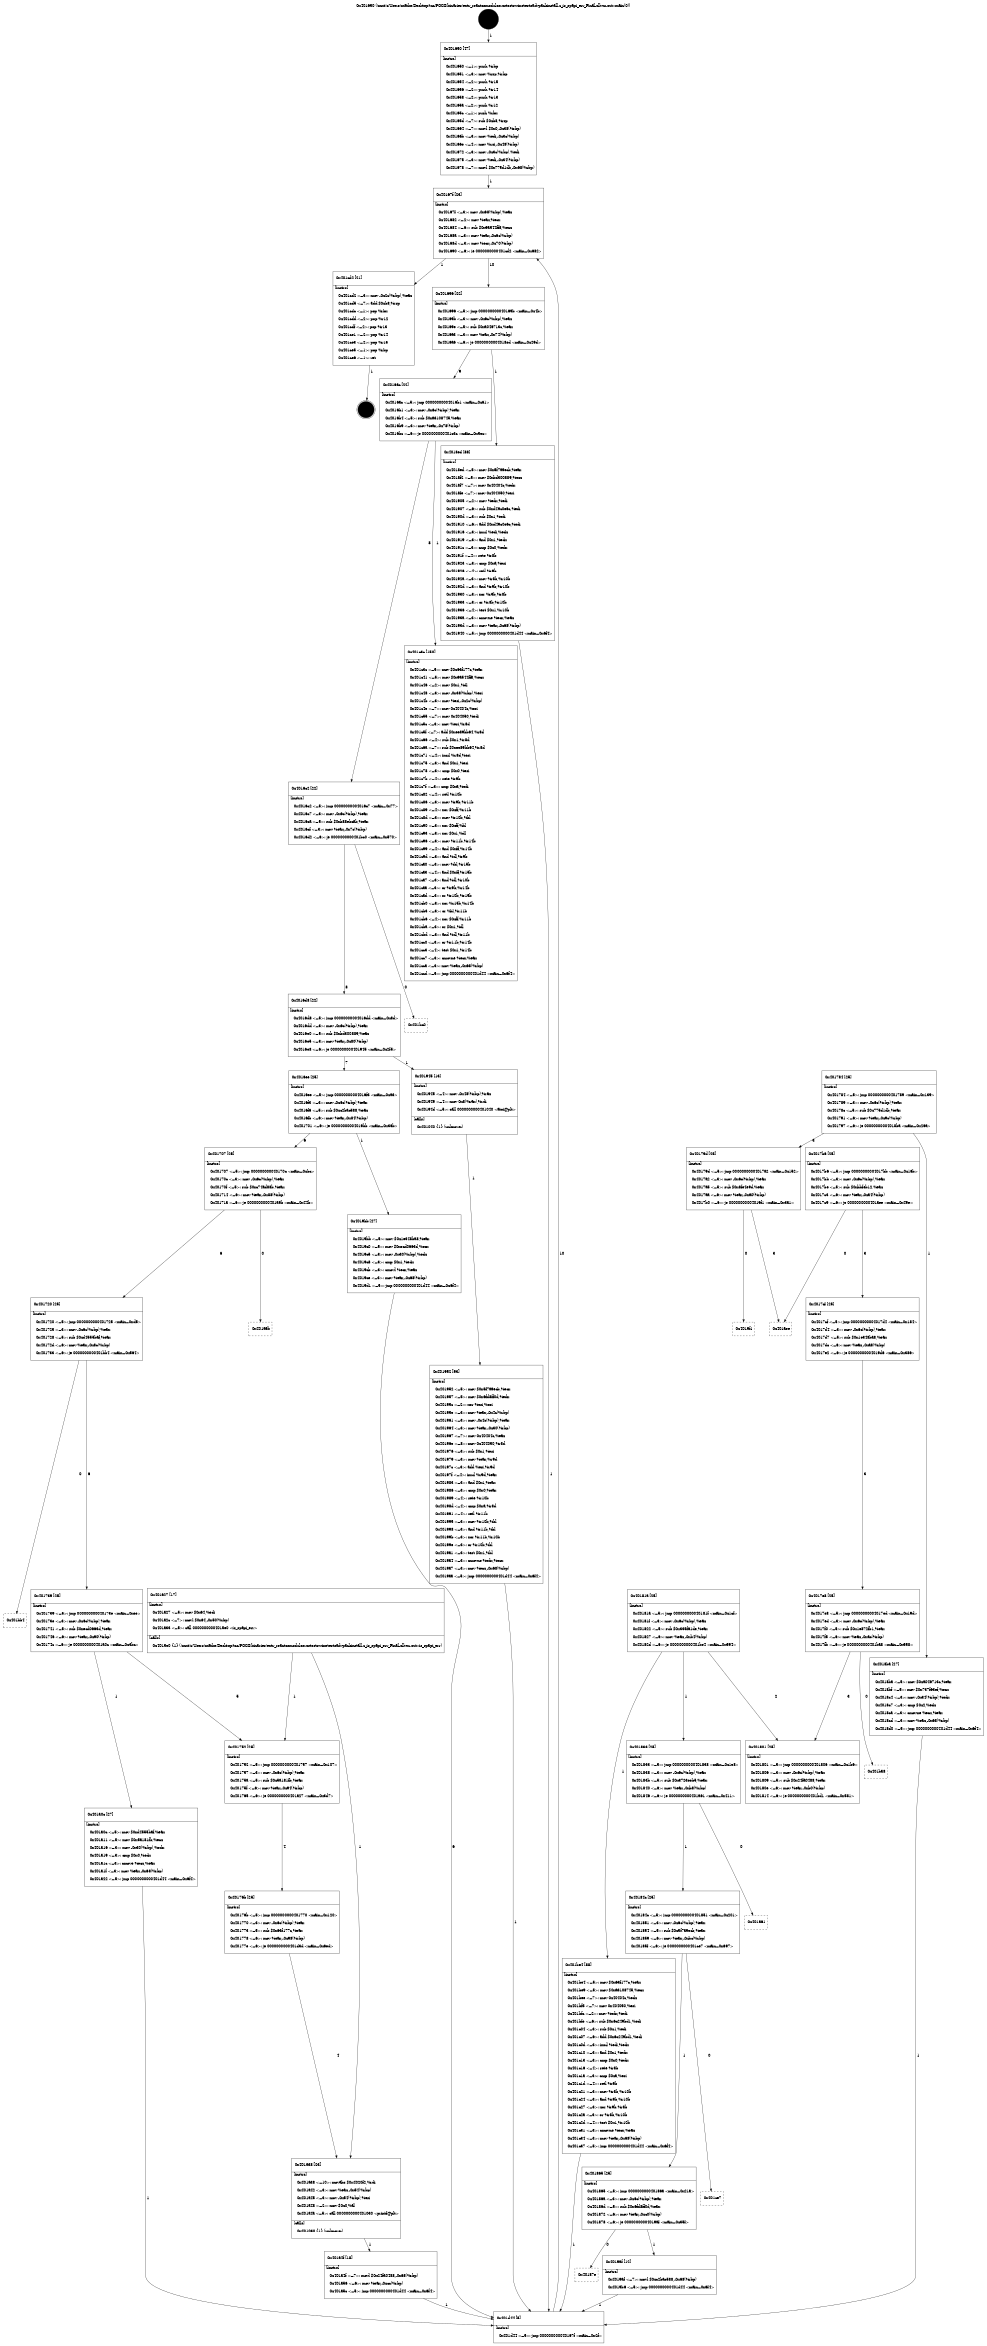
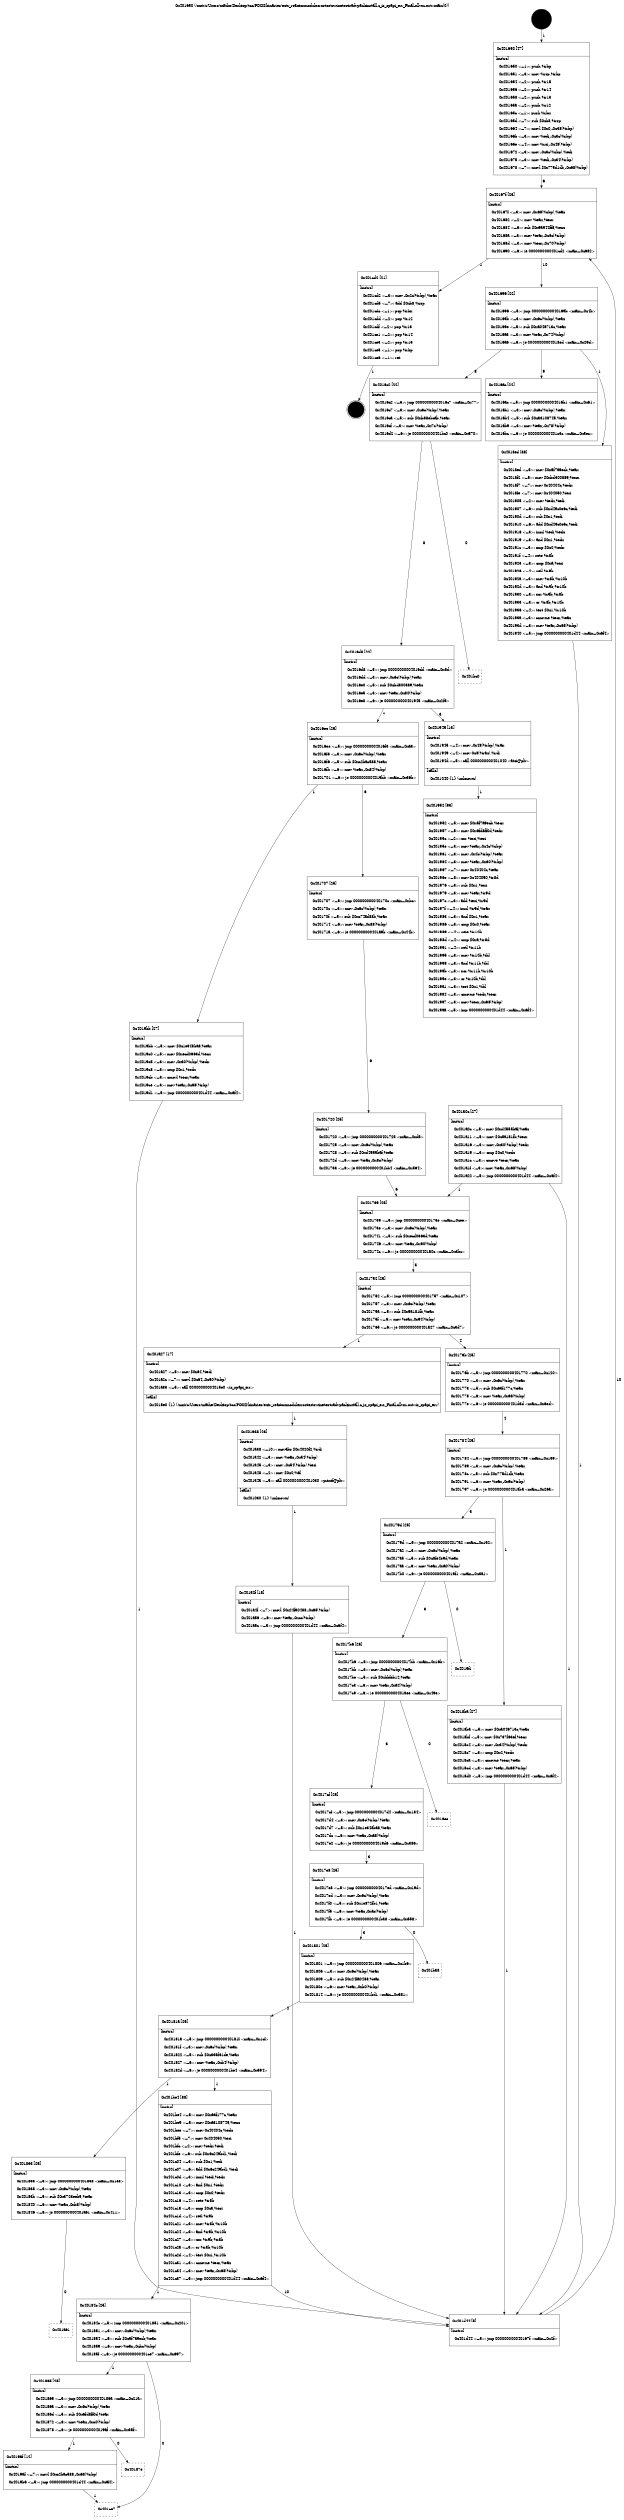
edge "0x401650 [47]" -> "0x40167f [23]": label " 1" -> " 6"
edge "0x4016ac [22]" -> "0x4016c2 [22]": now "0x401696 [22]" -> "0x4016c2 [22]"
node "0x401c3c [150]": removed
edge "0x4016d8 [22]" -> "0x401945 [13]": label " 1" -> " 3"
edge "0x40179d [25]" -> "0x401aee": now "0x40179d [25]" -> "0x4017b6 [25]"
node "0x401a9b": removed
node "0x401bb4": removed
edge "0x40181a [25]" -> "0x401801 [25]": reversed
edge "0x401a27 [17]" -> "0x401752 [25]": reversed
edge "0x401739 [25]" -> "0x401a0c [27]": reversed
edge "0x401833 [25]" -> "0x40184c [25]": now "0x401be4 [88]" -> "0x40184c [25]"
edge "0x4019bb [27]" -> "0x401d44 [5]": label " 6" -> " 1"
edge "0x401952 [93]" -> "0x401d44 [5]": removed, label "1"
edge "0x40176b [25]" -> "0x401a38 [23]": now "0x40176b [25]" -> "0x401784 [25]"
edge "0x401be4 [88]" -> "0x401d44 [5]": label " 1" -> " 10"
edge "0x4019af [12]" -> "0x401d44 [5]": now "0x4019af [12]" -> "0x401ce7"
